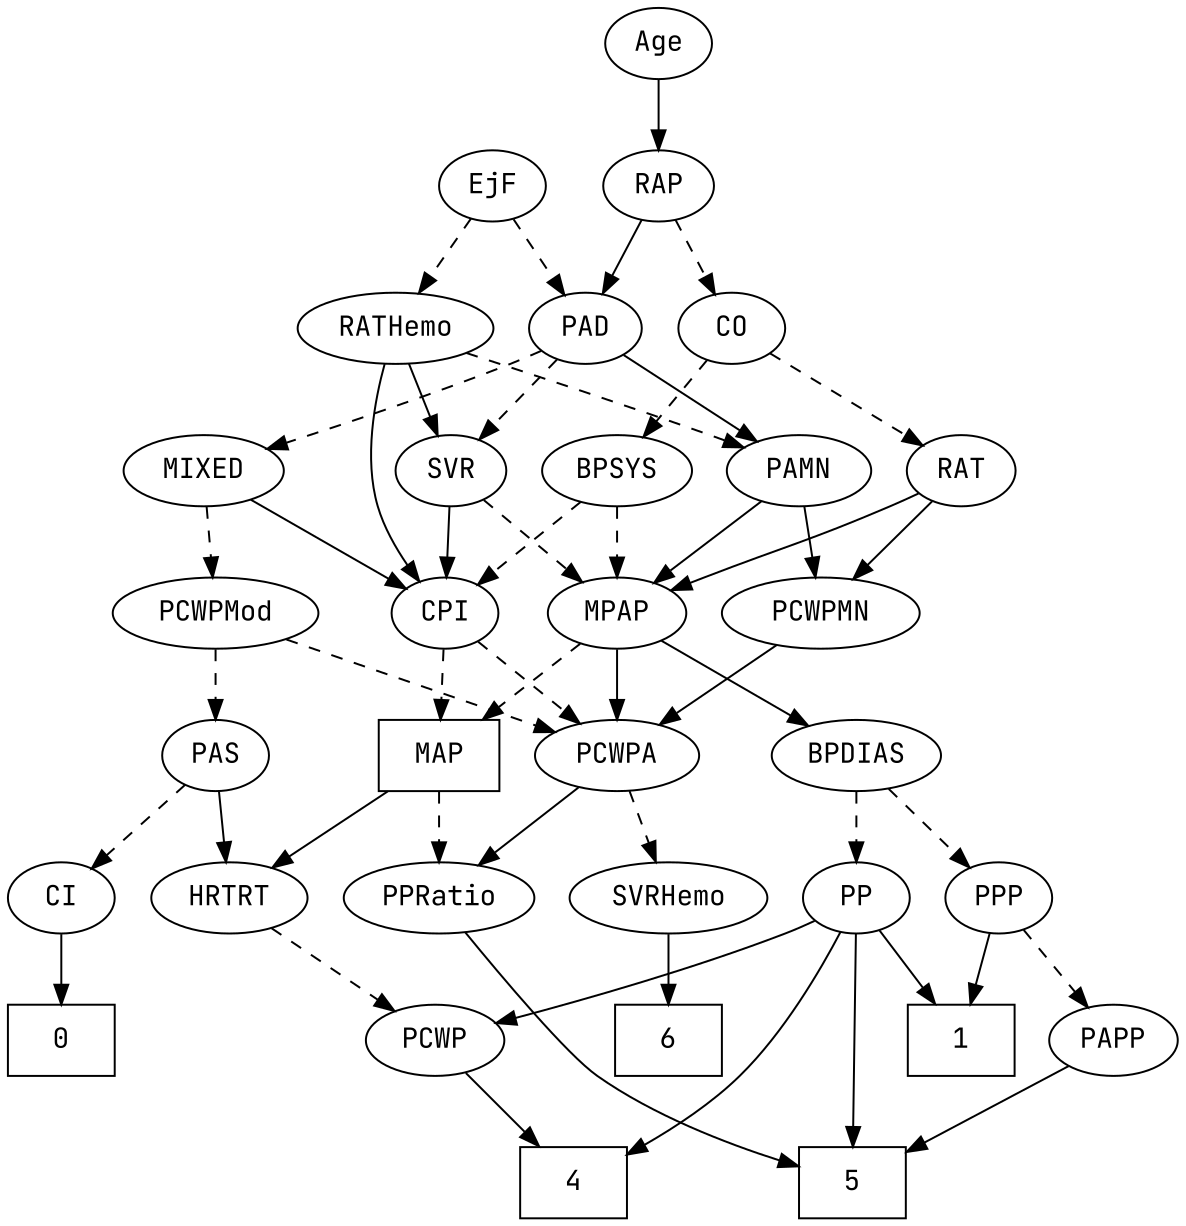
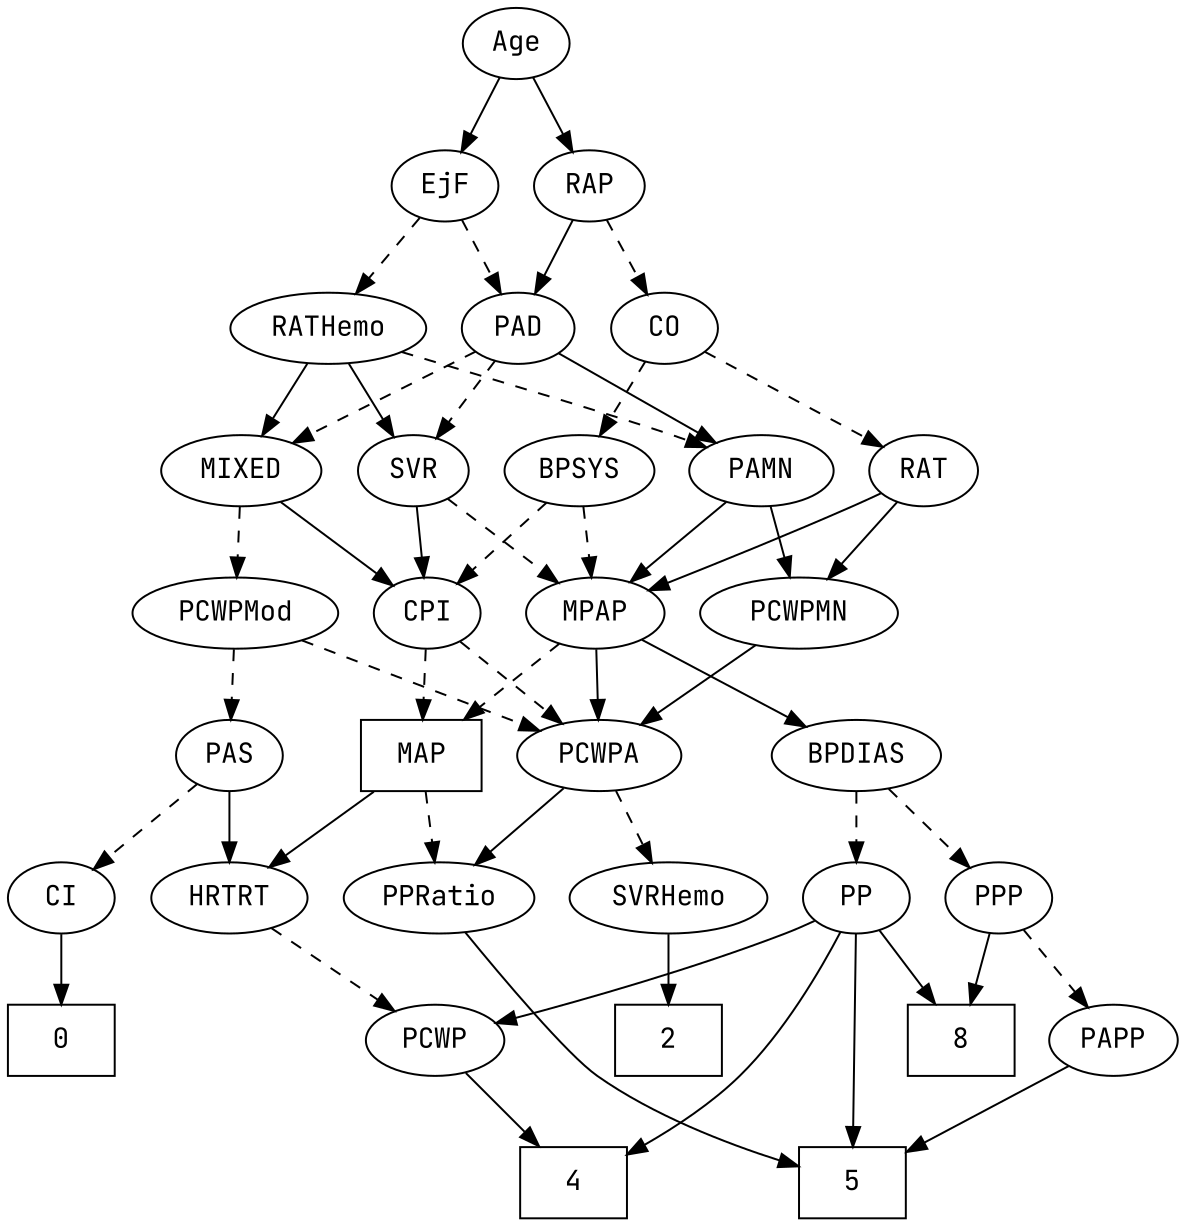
edge "Age" -> "EjF": added
edge "RATHemo" -> "CPI": now "RATHemo" -> "MIXED"
node "6": label "6" -> "2"
node "1": label "1" -> "8"
